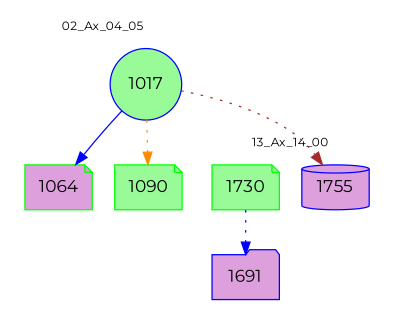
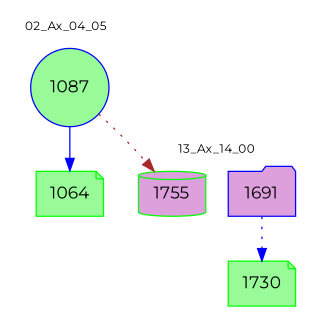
node "1017": label "1017" -> "1087"
node "1064": fillcolor plum -> palegreen
node "1090": removed
node "1755": color blue -> green
edge "1730" -> "1691": reversed
